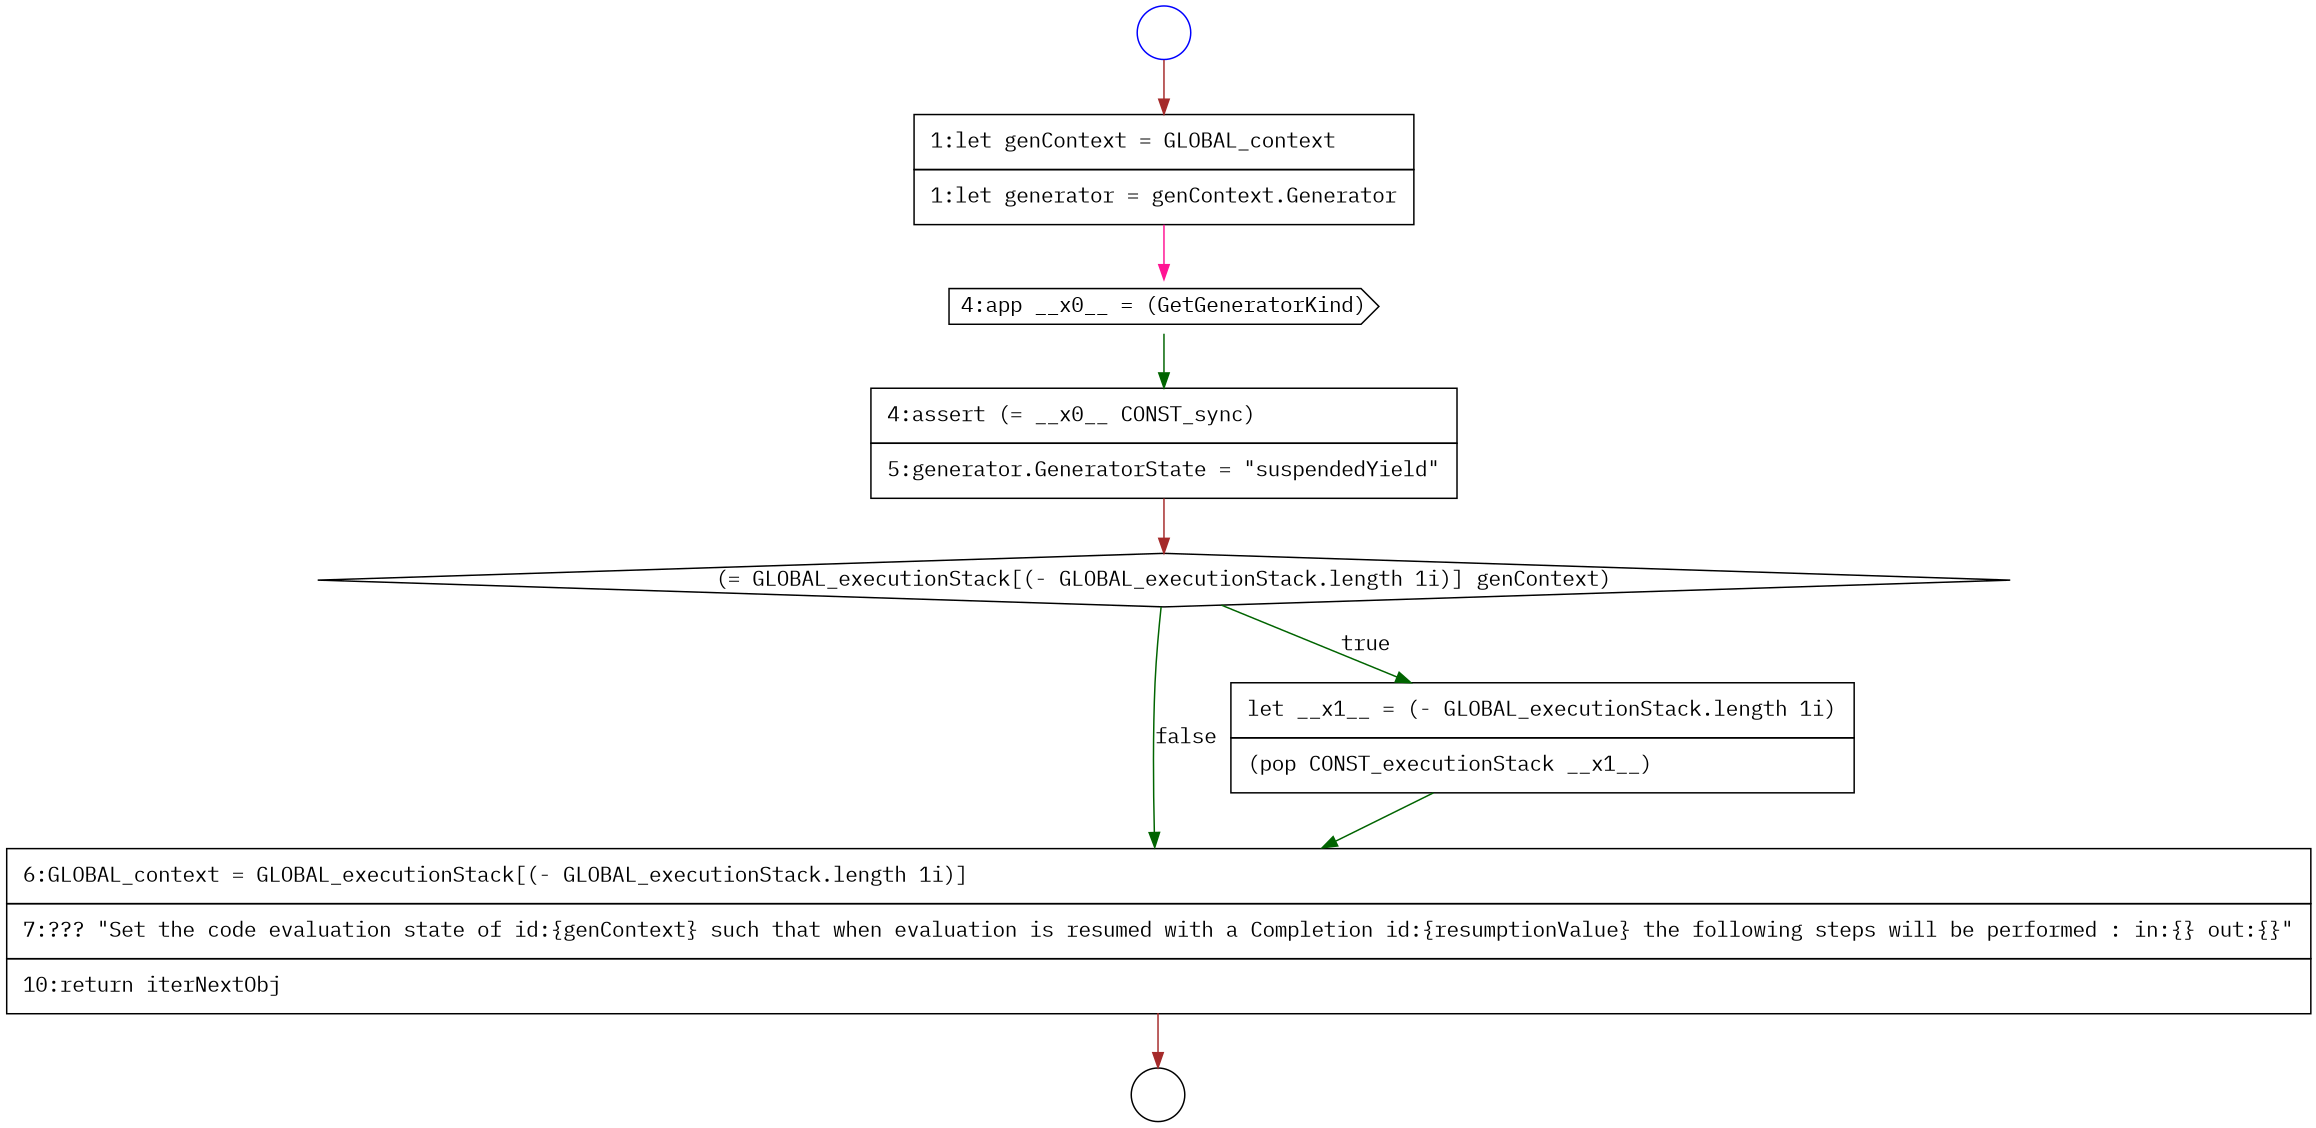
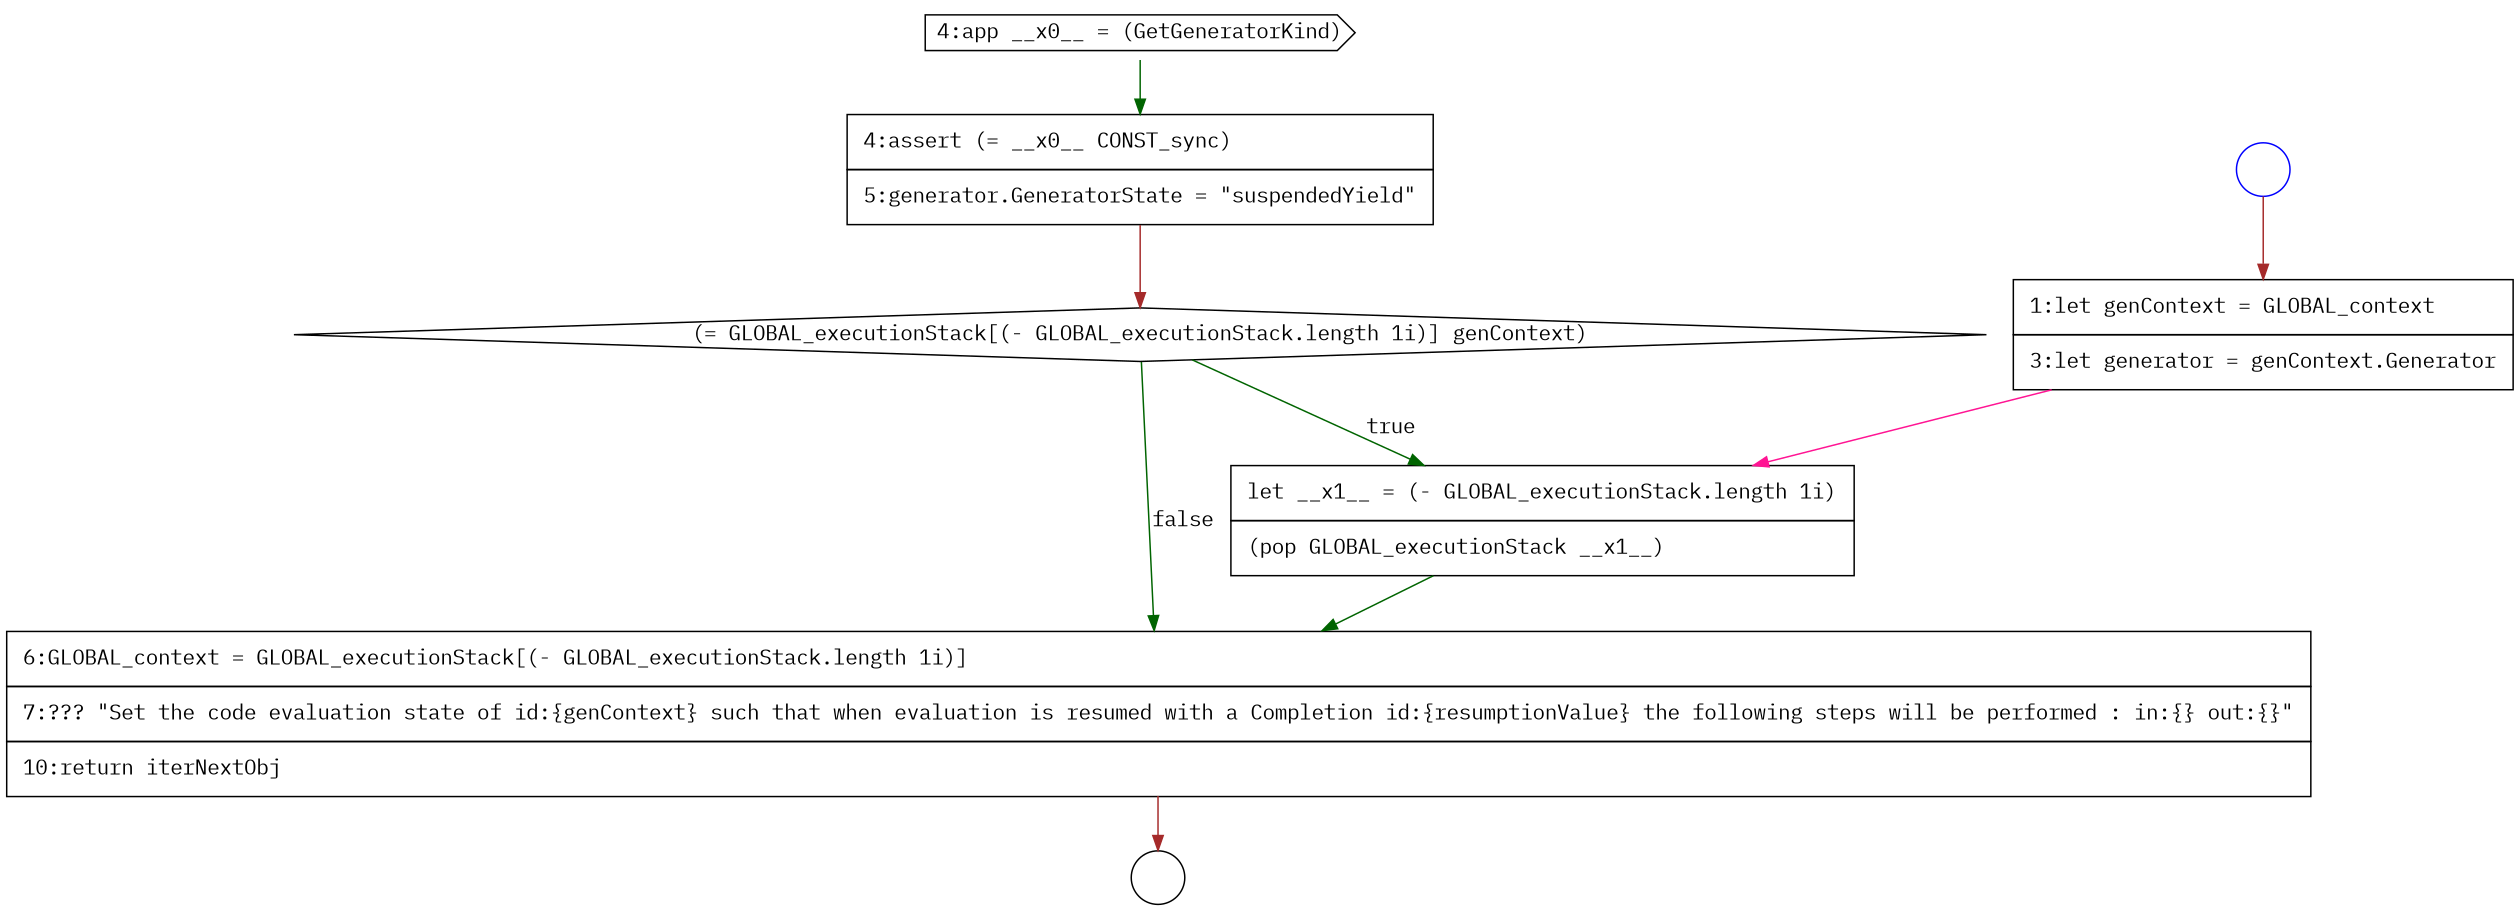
node "1:let genContext = GLOBAL_context": text "1:let generator = genContext.Generator" -> "3:let generator = genContext.Generator"
edge "1:let genContext = GLOBAL_context" -> "4:app __x0__ = (GetGeneratorKind)": now "1:let genContext = GLOBAL_context" -> "let __x1__ = (- GLOBAL_executionStack.length 1i)"
node "let __x1__ = (- GLOBAL_executionStack.length 1i)": text "(pop CONST_executionStack __x1__)" -> "(pop GLOBAL_executionStack __x1__)"
